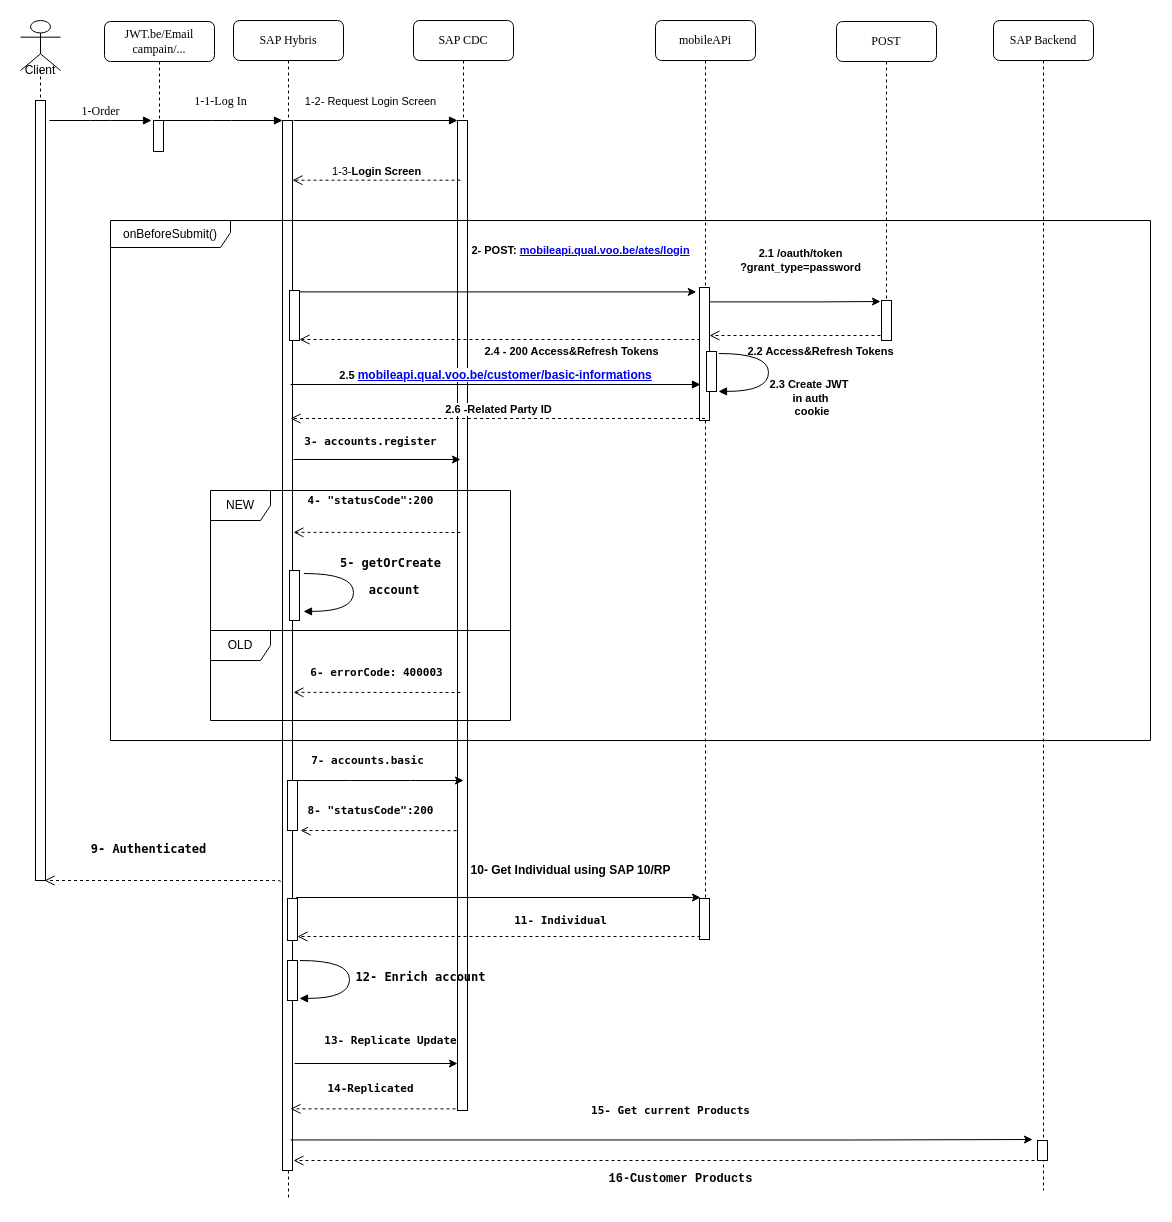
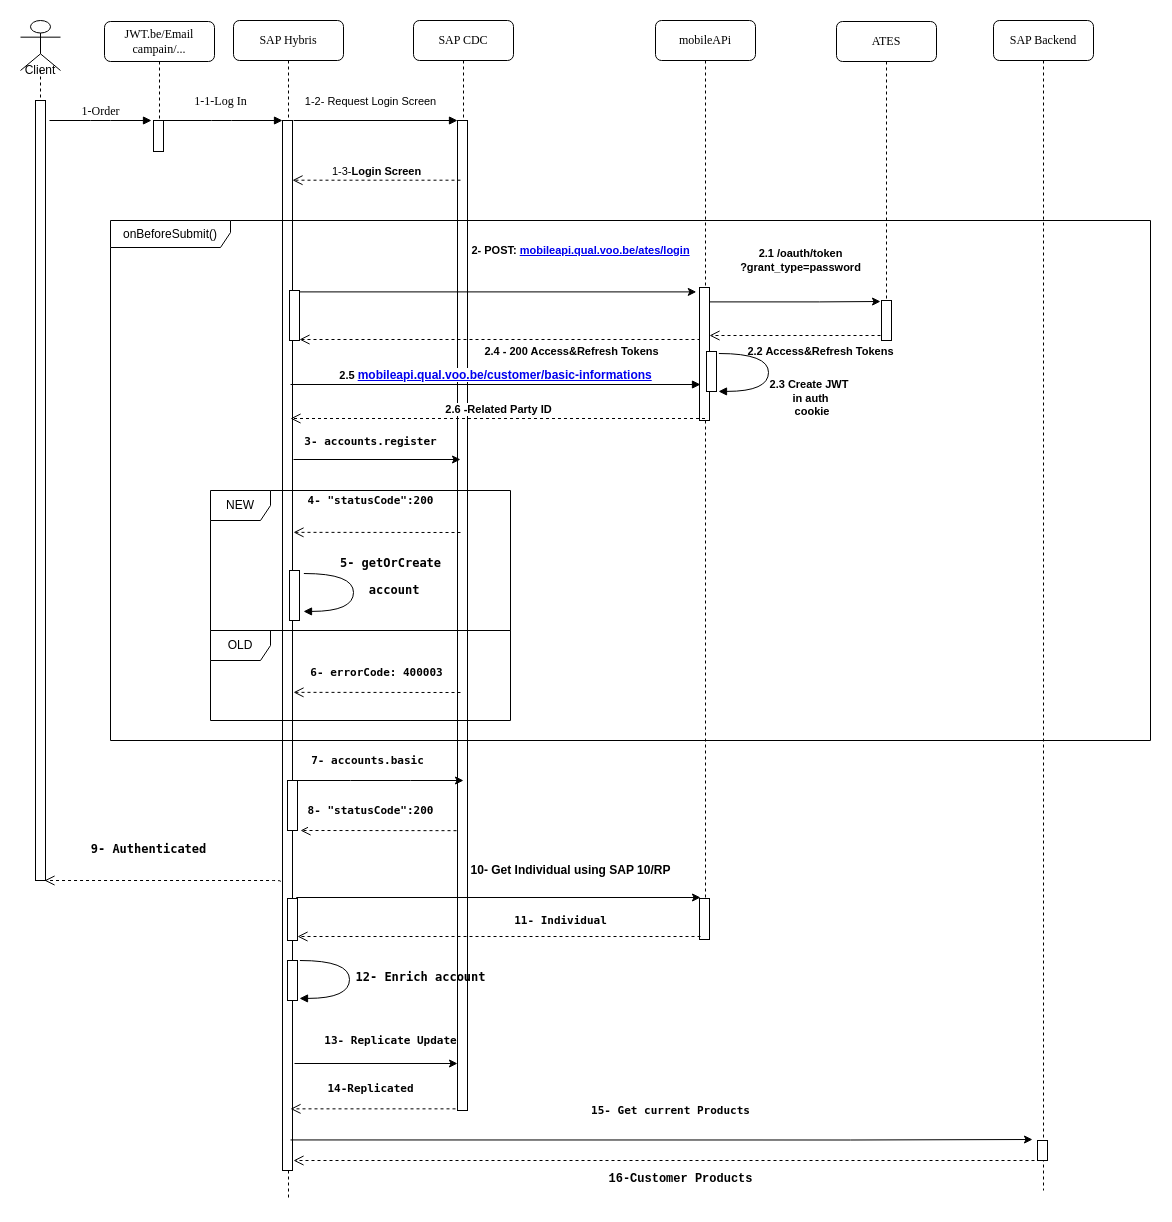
node "POST": label "POST" -> "ATES"
